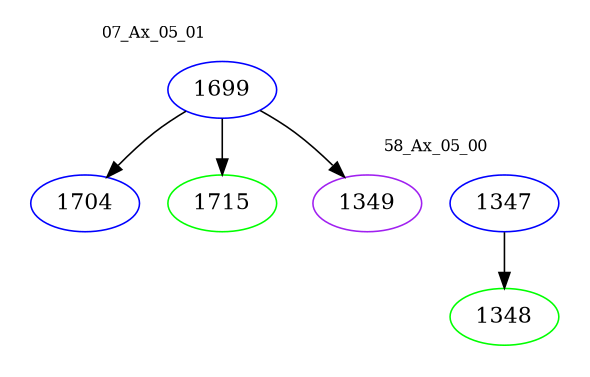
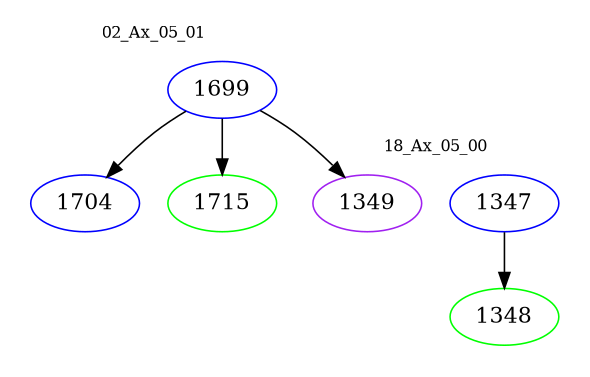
cluster "07_Ax_05_01": label "07_Ax_05_01" -> "02_Ax_05_01"
cluster "58_Ax_05_00": label "58_Ax_05_00" -> "18_Ax_05_00"
